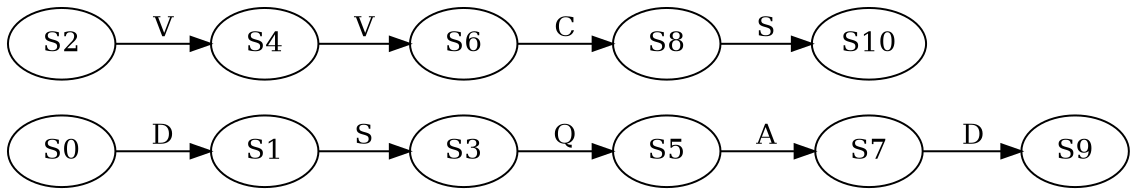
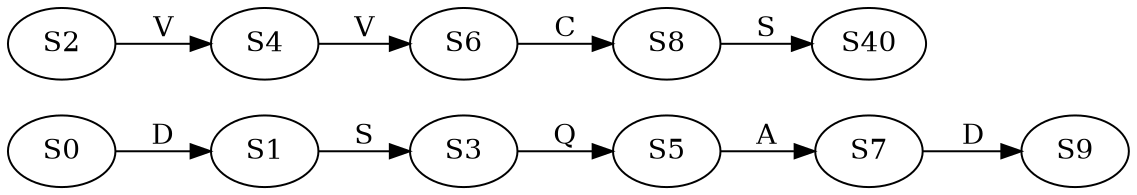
node "S10": label "S10" -> "S40"
